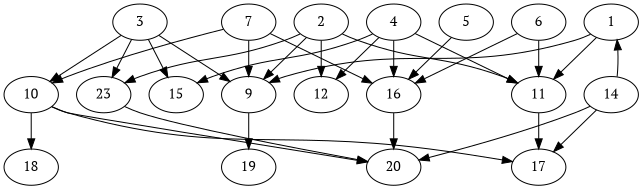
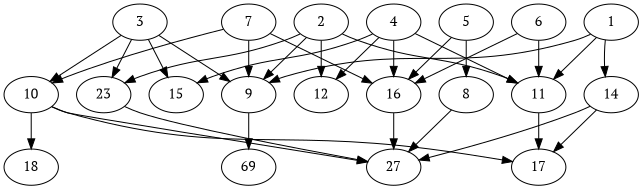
edge "14" -> "1": reversed
node "8": added
node "19": label "19" -> "69"
node "20": label "20" -> "27"
